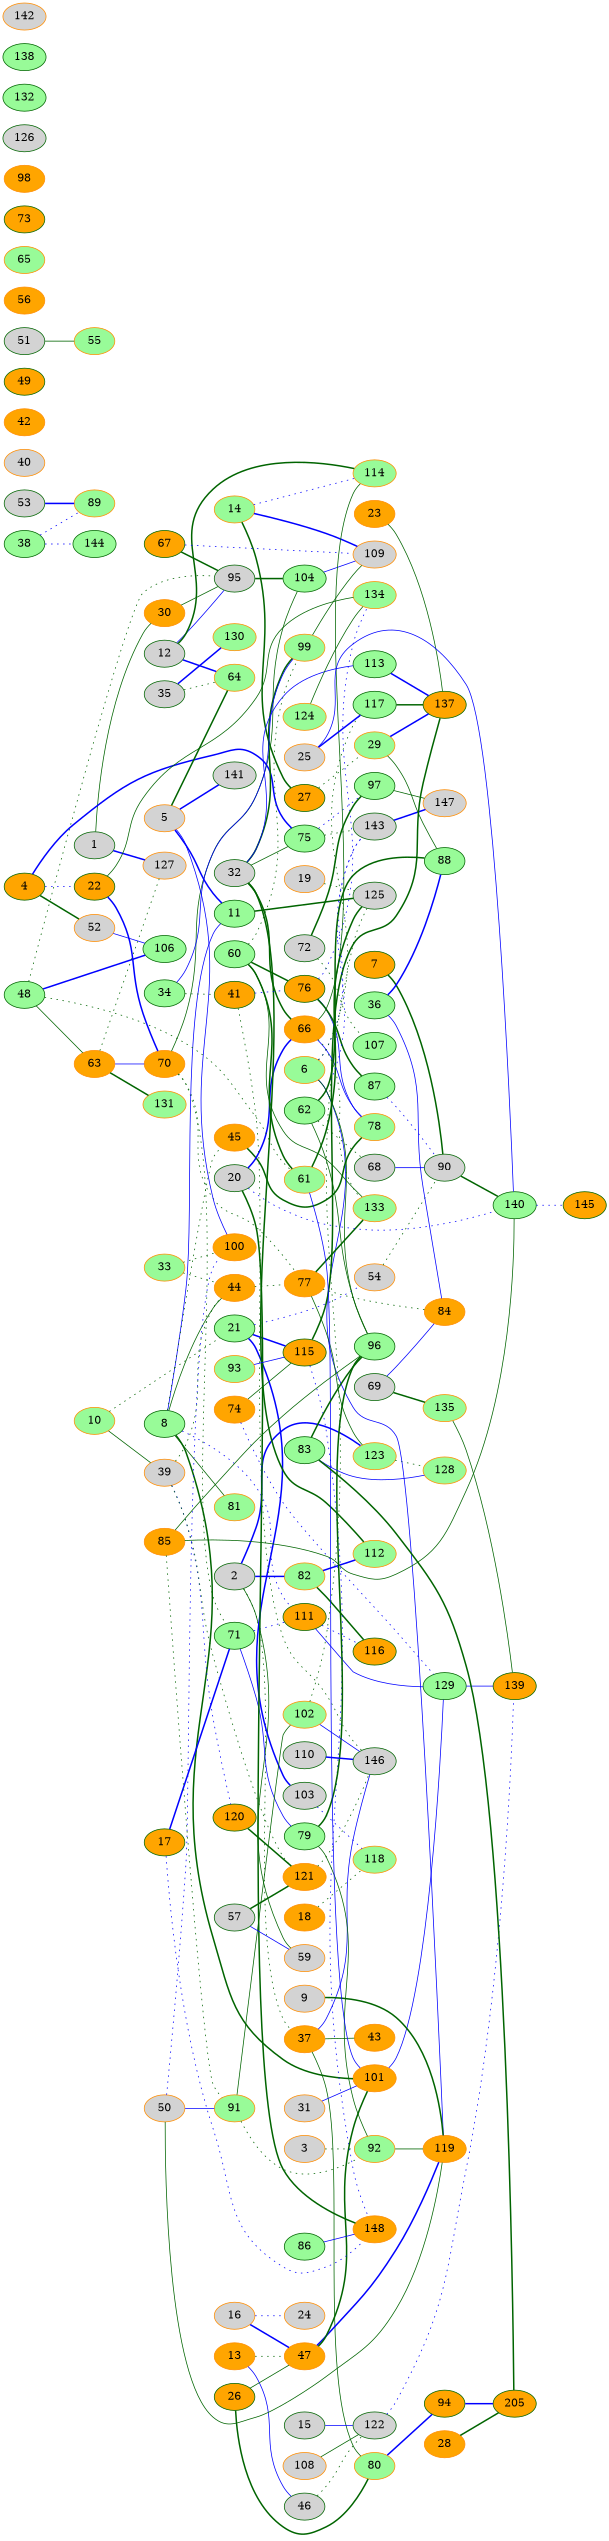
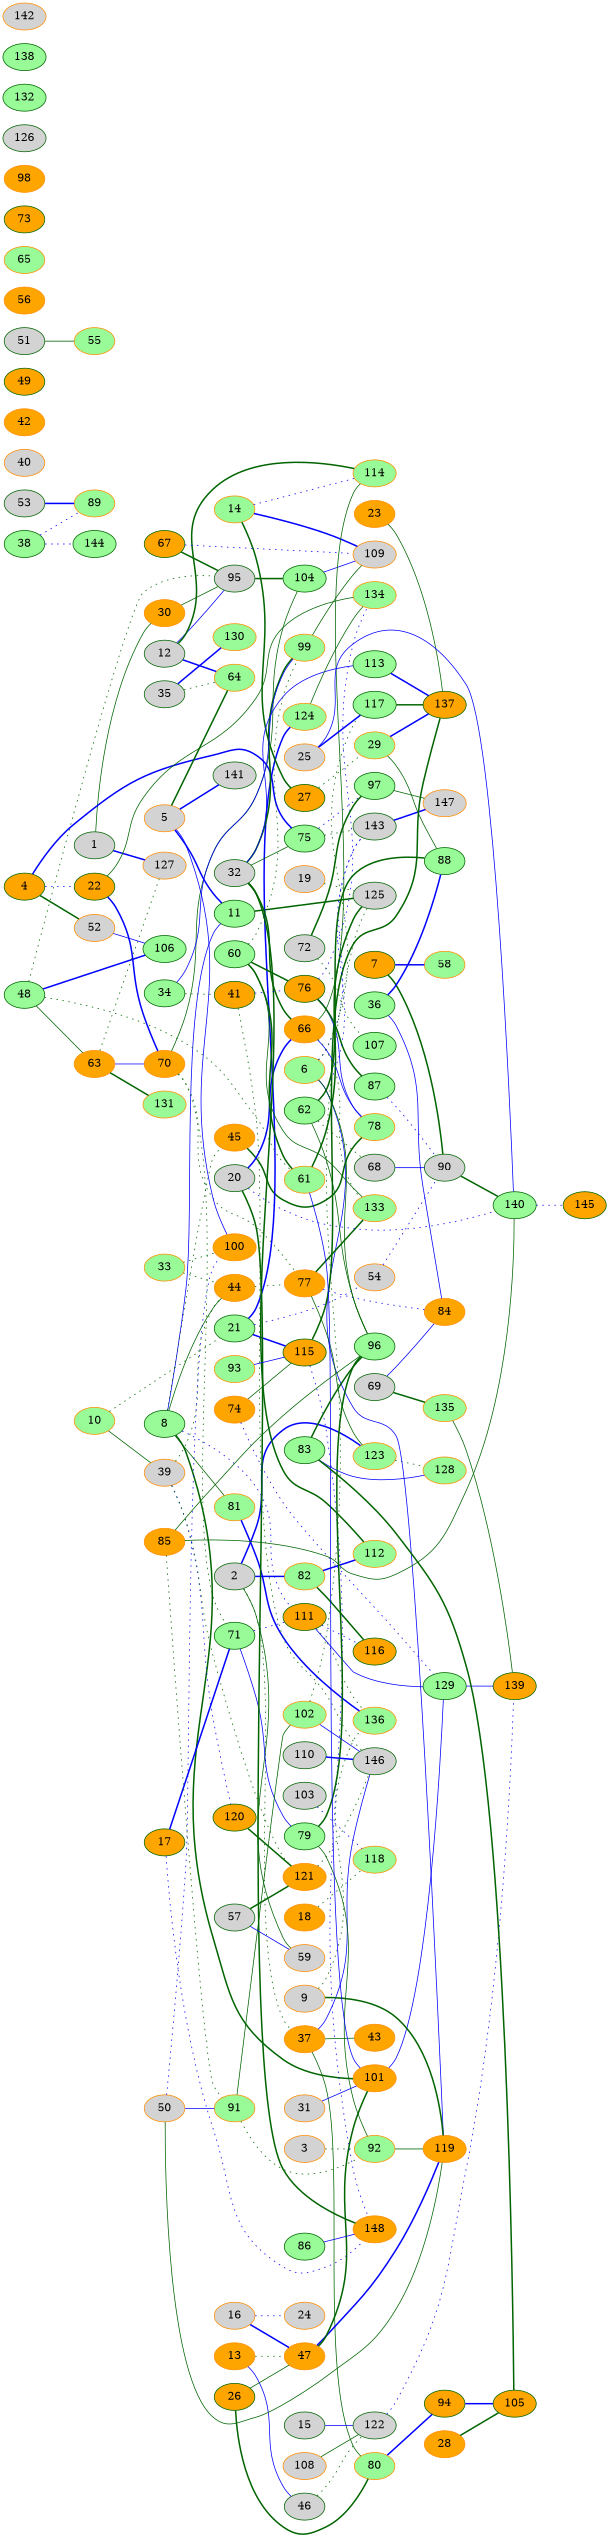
node "58": added
edge "90" -- "54": color darkgreen -> blue
edge "77" -- "84": color darkgreen -> blue
edge "21" -- "103": now "21" -- "124"
node "136": added
node "205": label "205" -> "105"
